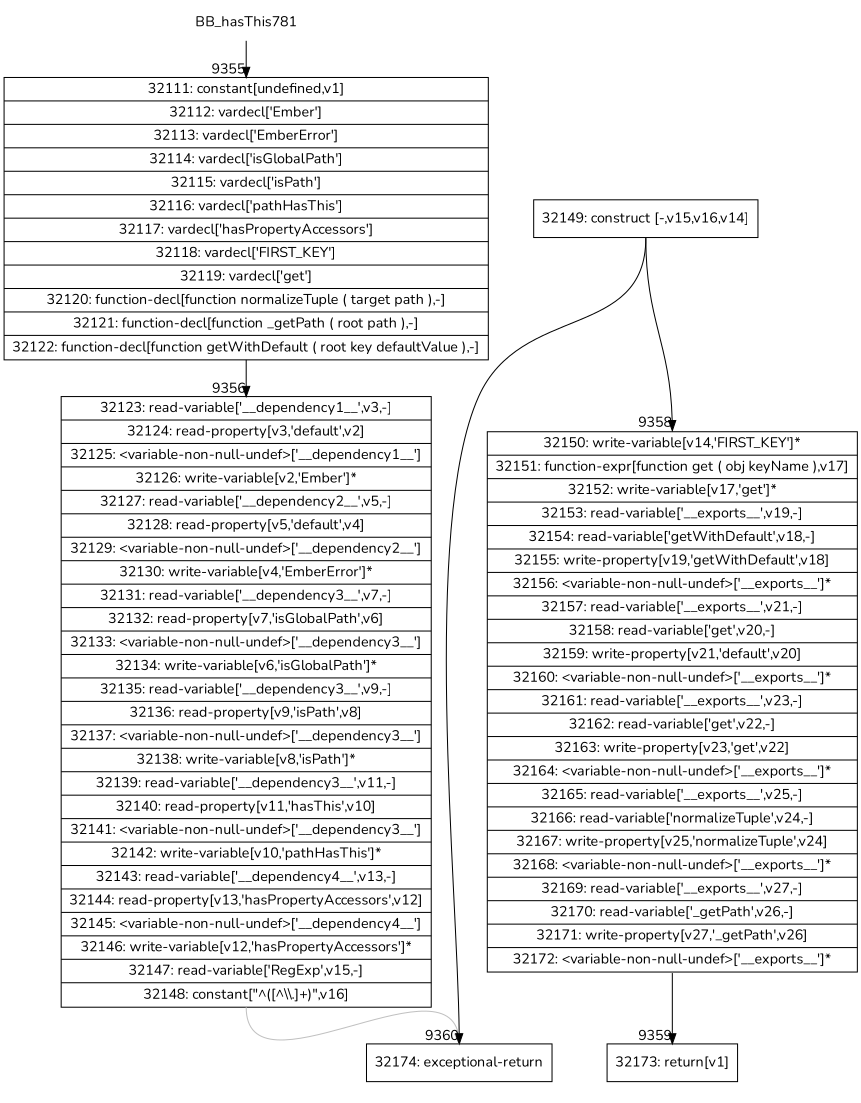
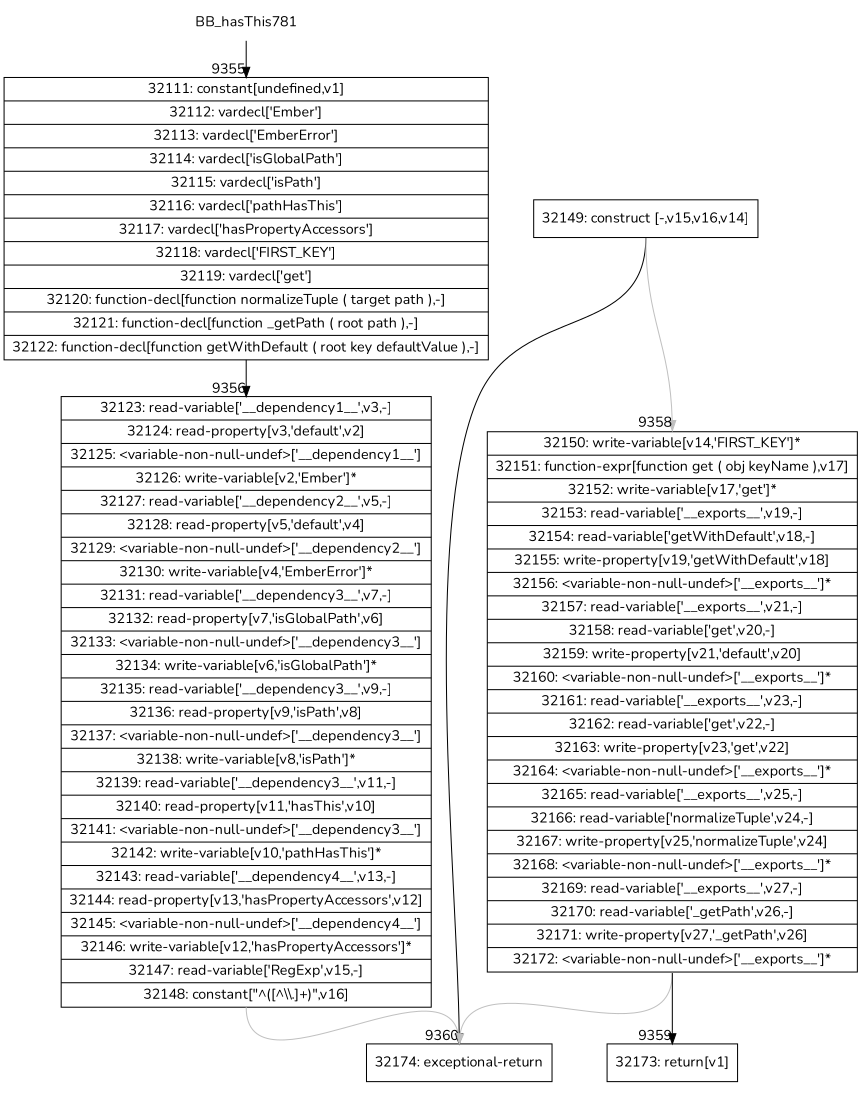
edge "32149: construct [-,v15,v16,v14]" -> "32150: write-variable[v14,'FIRST_KEY']*": color black -> gray
edge "32150: write-variable[v14,'FIRST_KEY']*" -> "32174: exceptional-return": added
